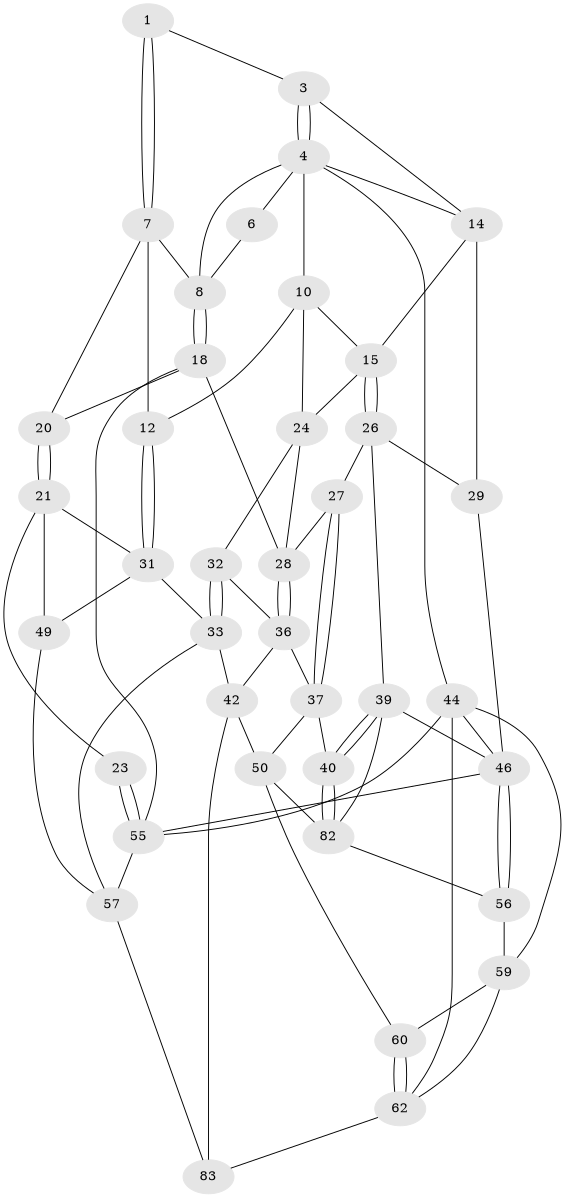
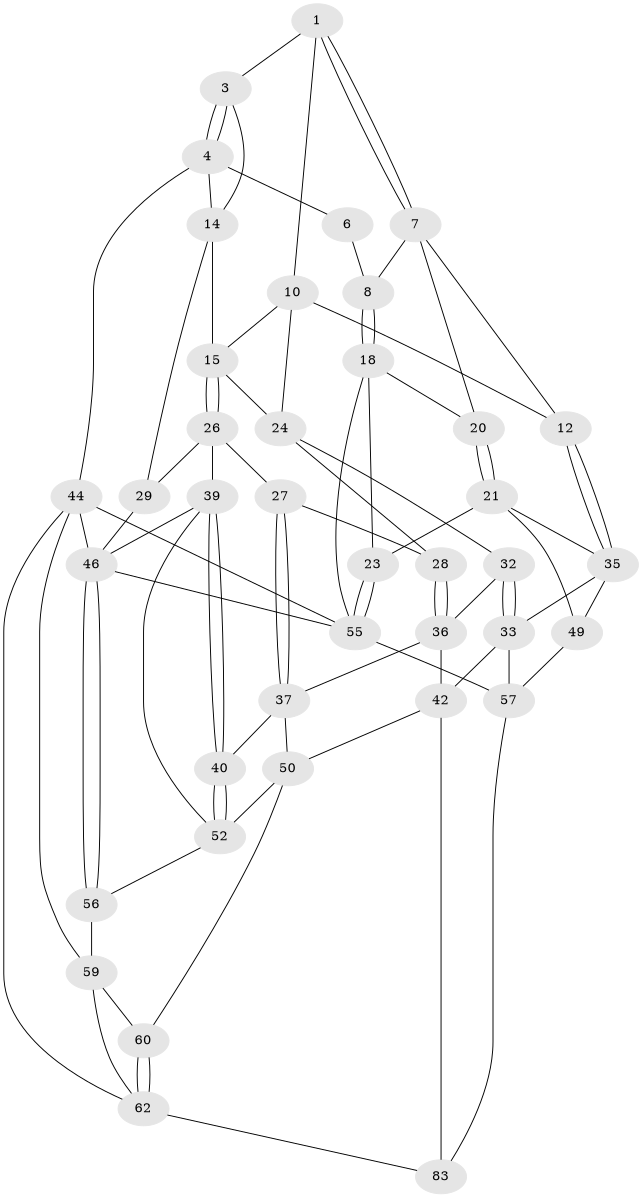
edge "4" -- "8": removed
edge "4" -- "10": now "1" -- "10"
edge "18" -- "28": now "18" -- "23"
node "31": label "31" -> "35"
node "82": label "82" -> "52"
